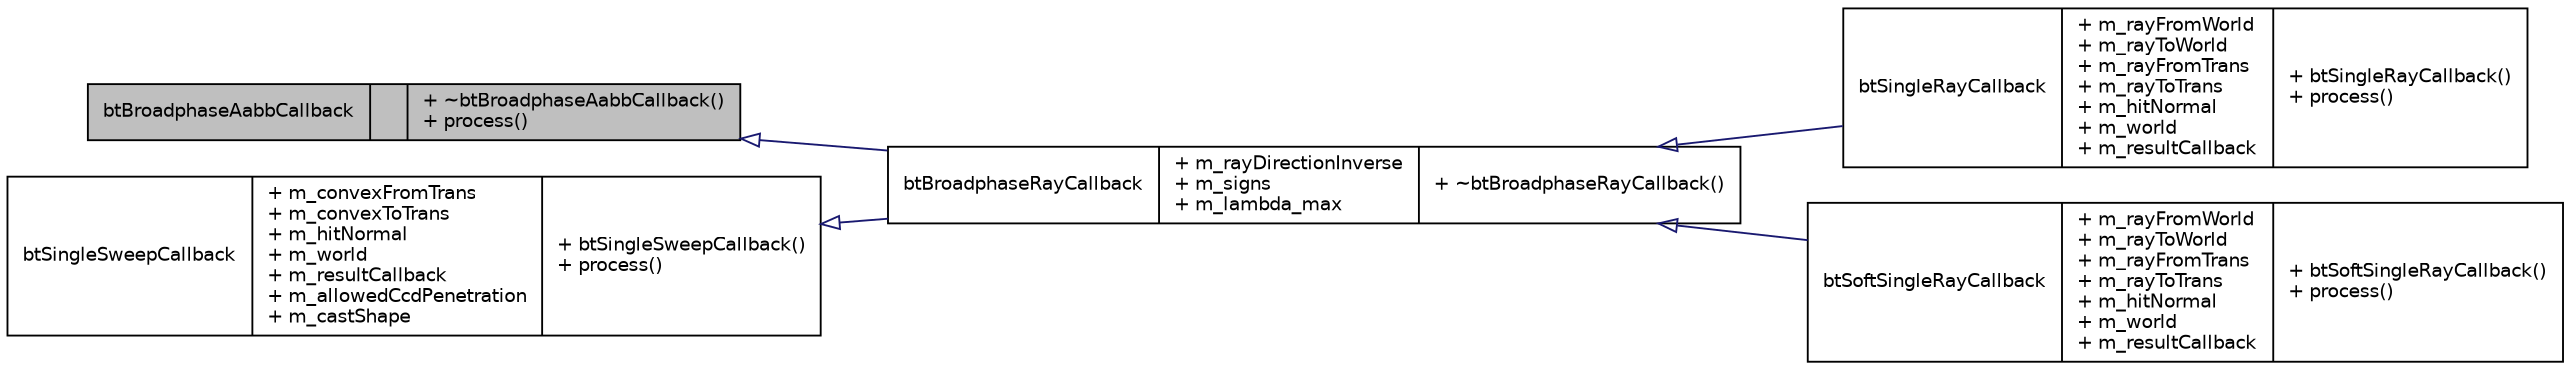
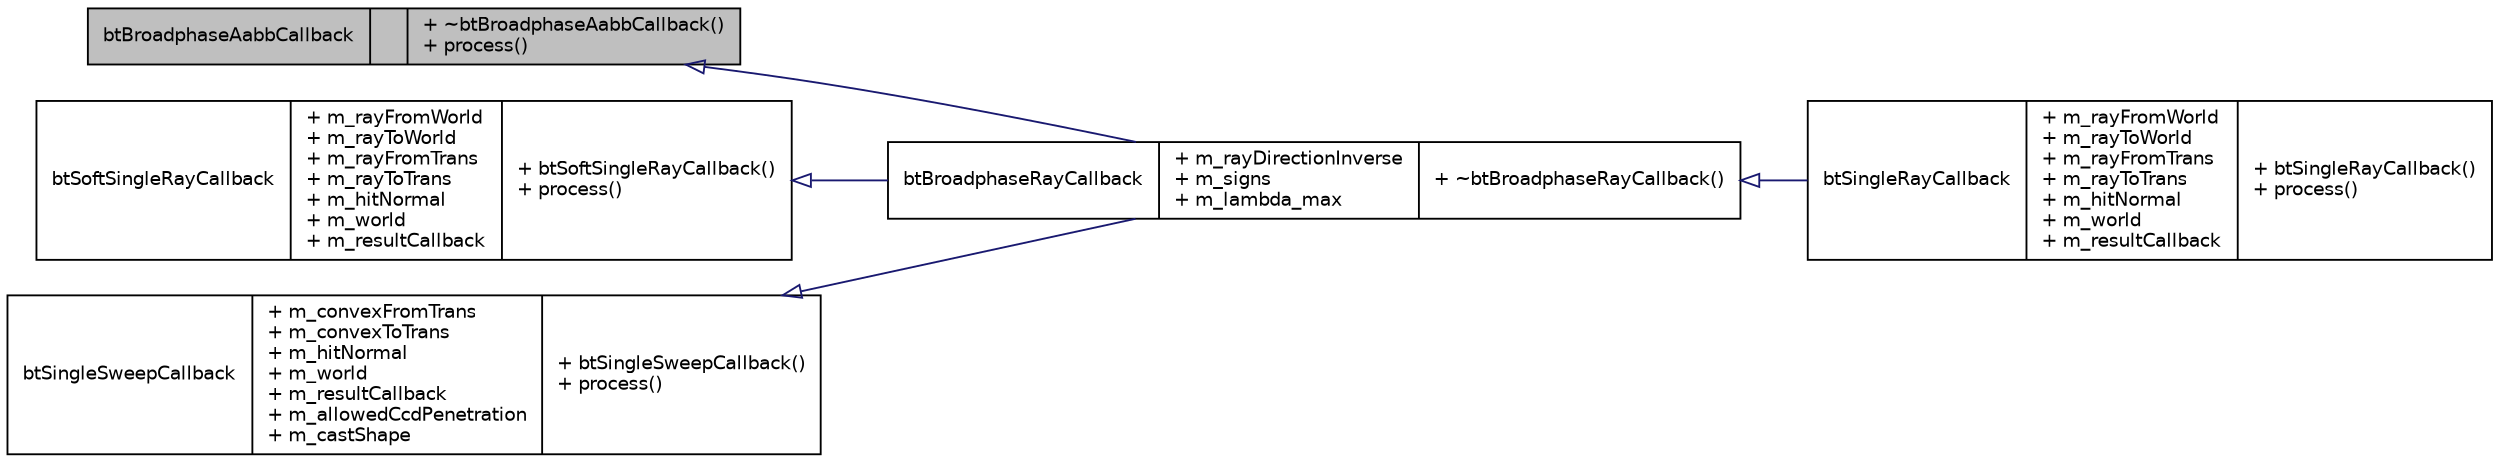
edge "btSoftSingleRayCallback" -> "btBroadphaseRayCallback": reversed
